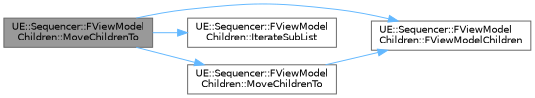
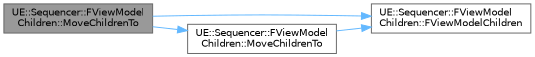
node "UE::Sequencer::FViewModel Children::IterateSubList": removed
